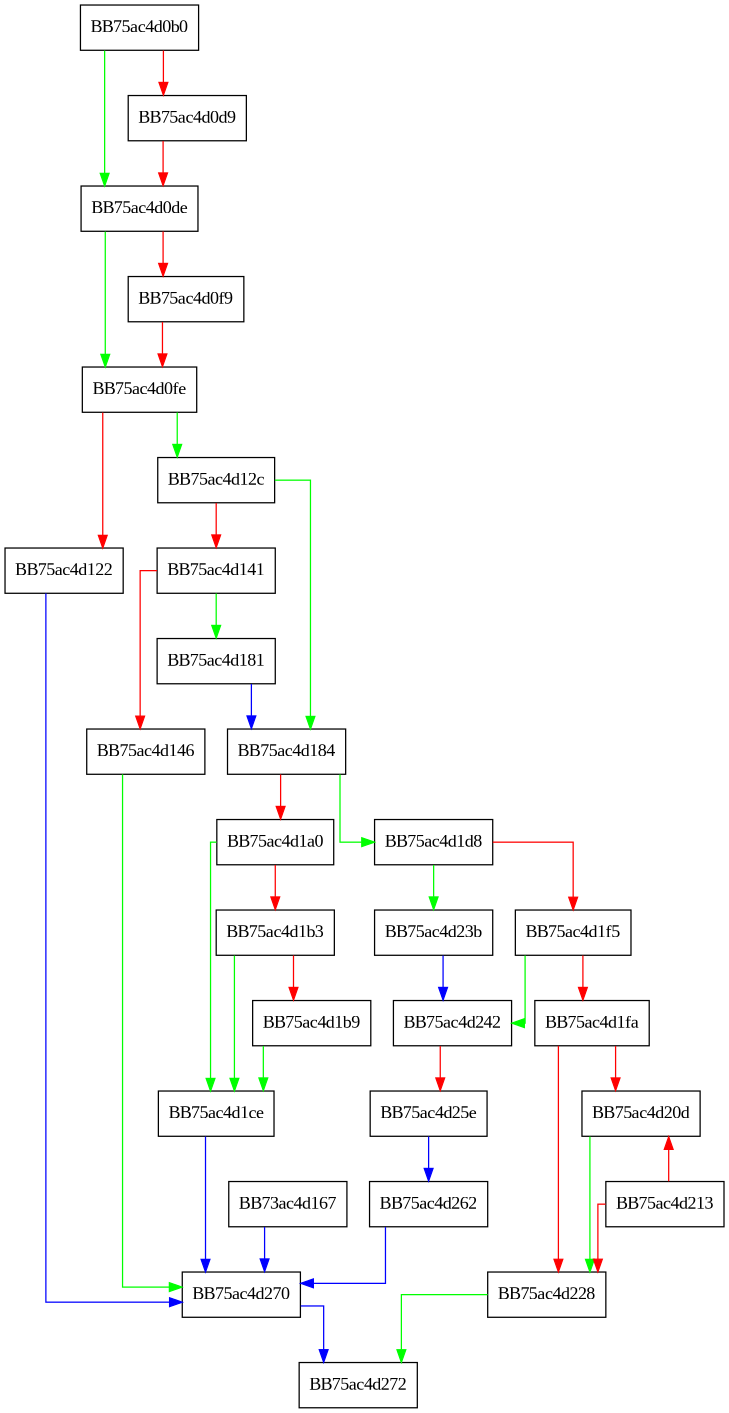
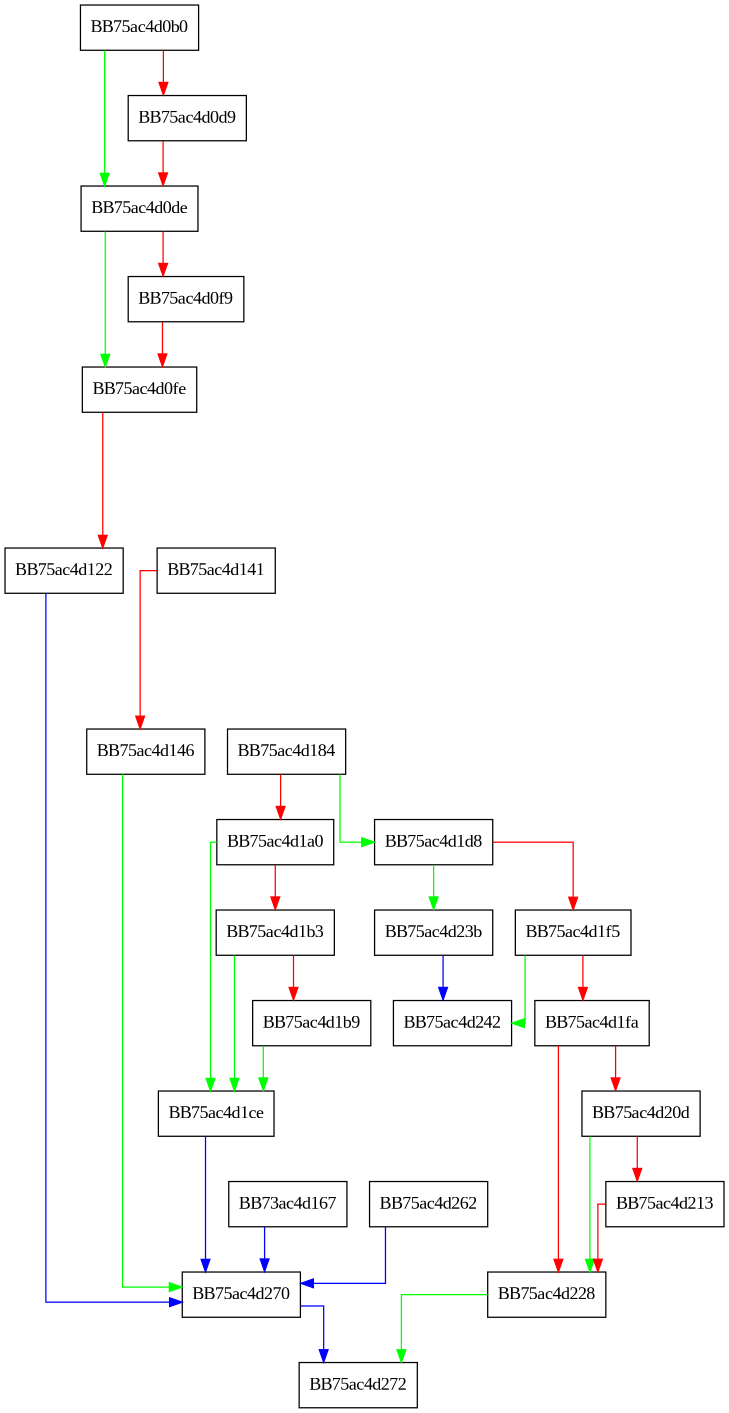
node "BB75ac4d12c": removed
node "BB75ac4d181": removed
node "BB75ac4d25e": removed
edge "BB75ac4d213" -> "BB75ac4d20d": reversed
